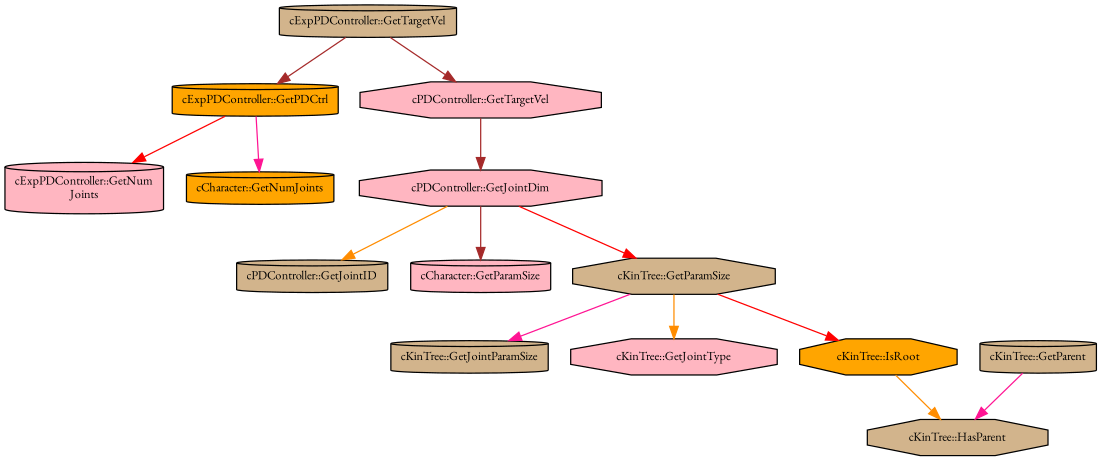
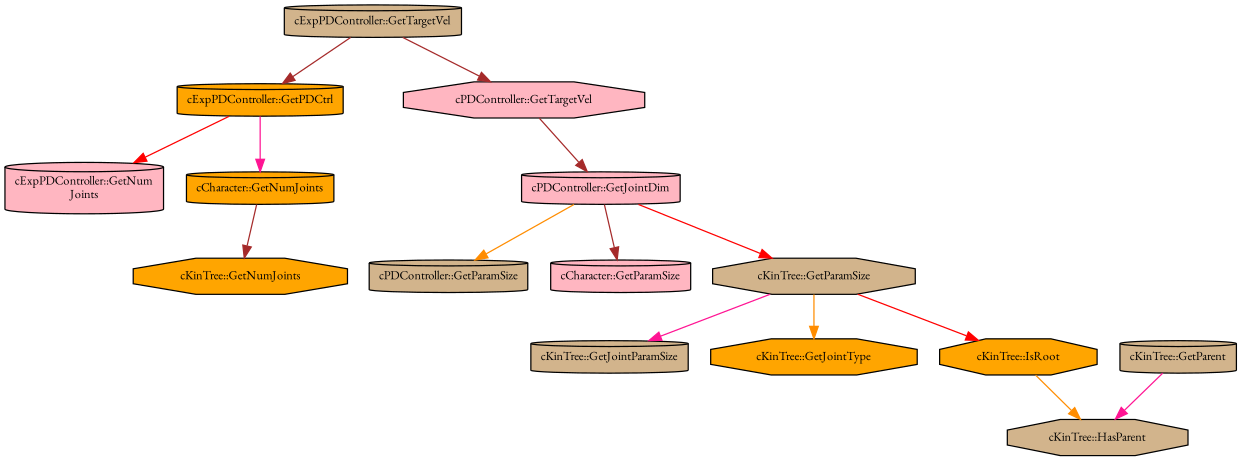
node "cPDController::GetJointDim": shape octagon -> cylinder
node "cKinTree::GetNumJoints": added
node "cPDController::GetJointID": label "cPDController::GetJointID" -> "cPDController::GetParamSize"
node "cKinTree::GetJointType": fillcolor lightpink -> orange
